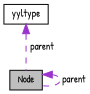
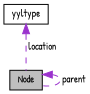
edge "Node" -> "yyltype": label " parent" -> " location"
